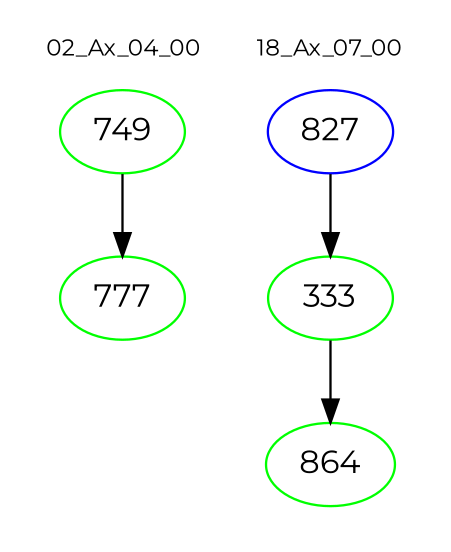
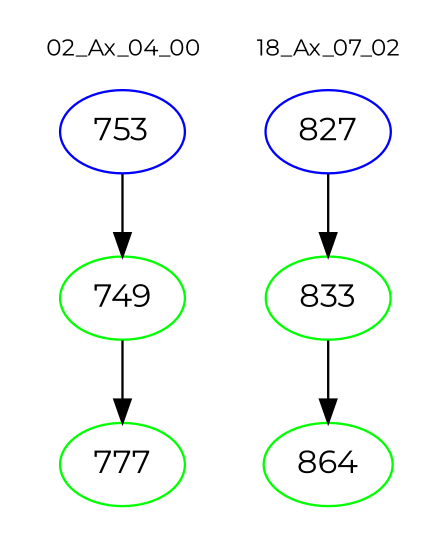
cluster "18_Ax_07_00": label "18_Ax_07_00" -> "18_Ax_07_02"
node "753": added
node "333": label "333" -> "833"
